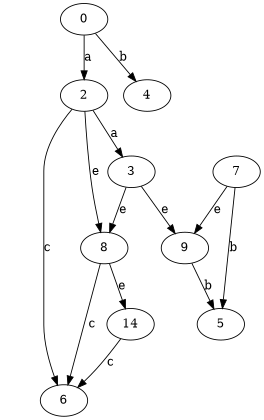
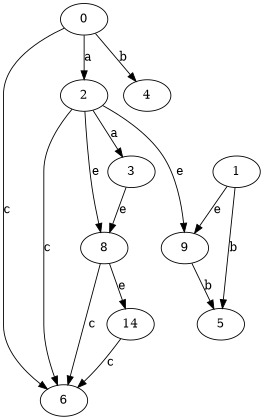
node "7": label "7" -> "1"
edge "0" -> "6": added, label "c"
edge "3" -> "9": now "2" -> "9"
